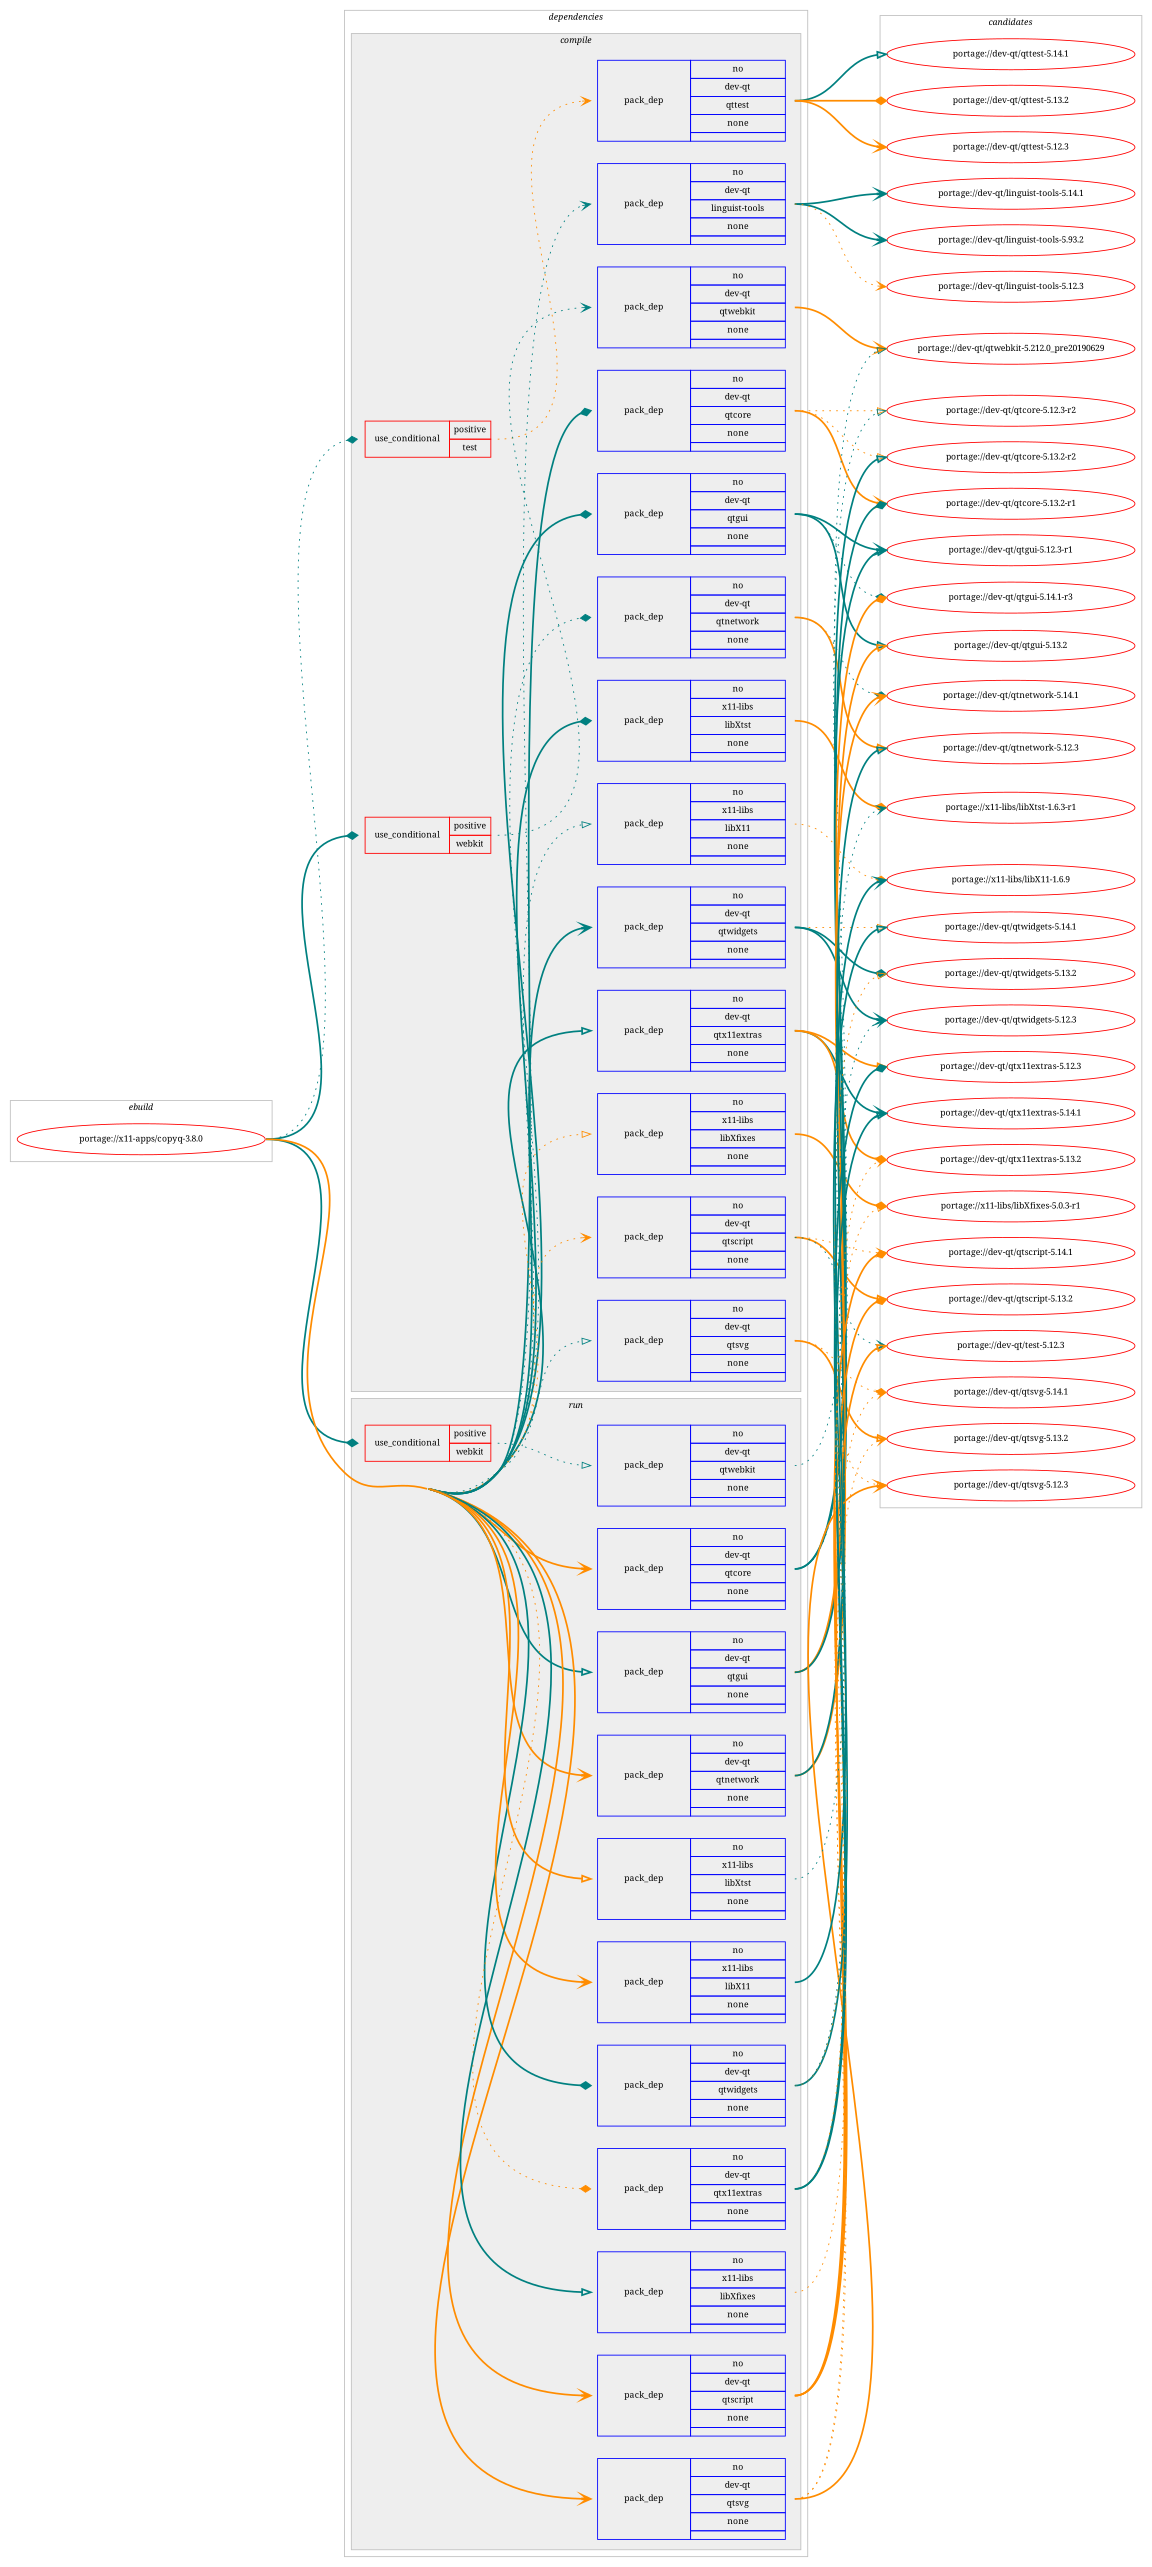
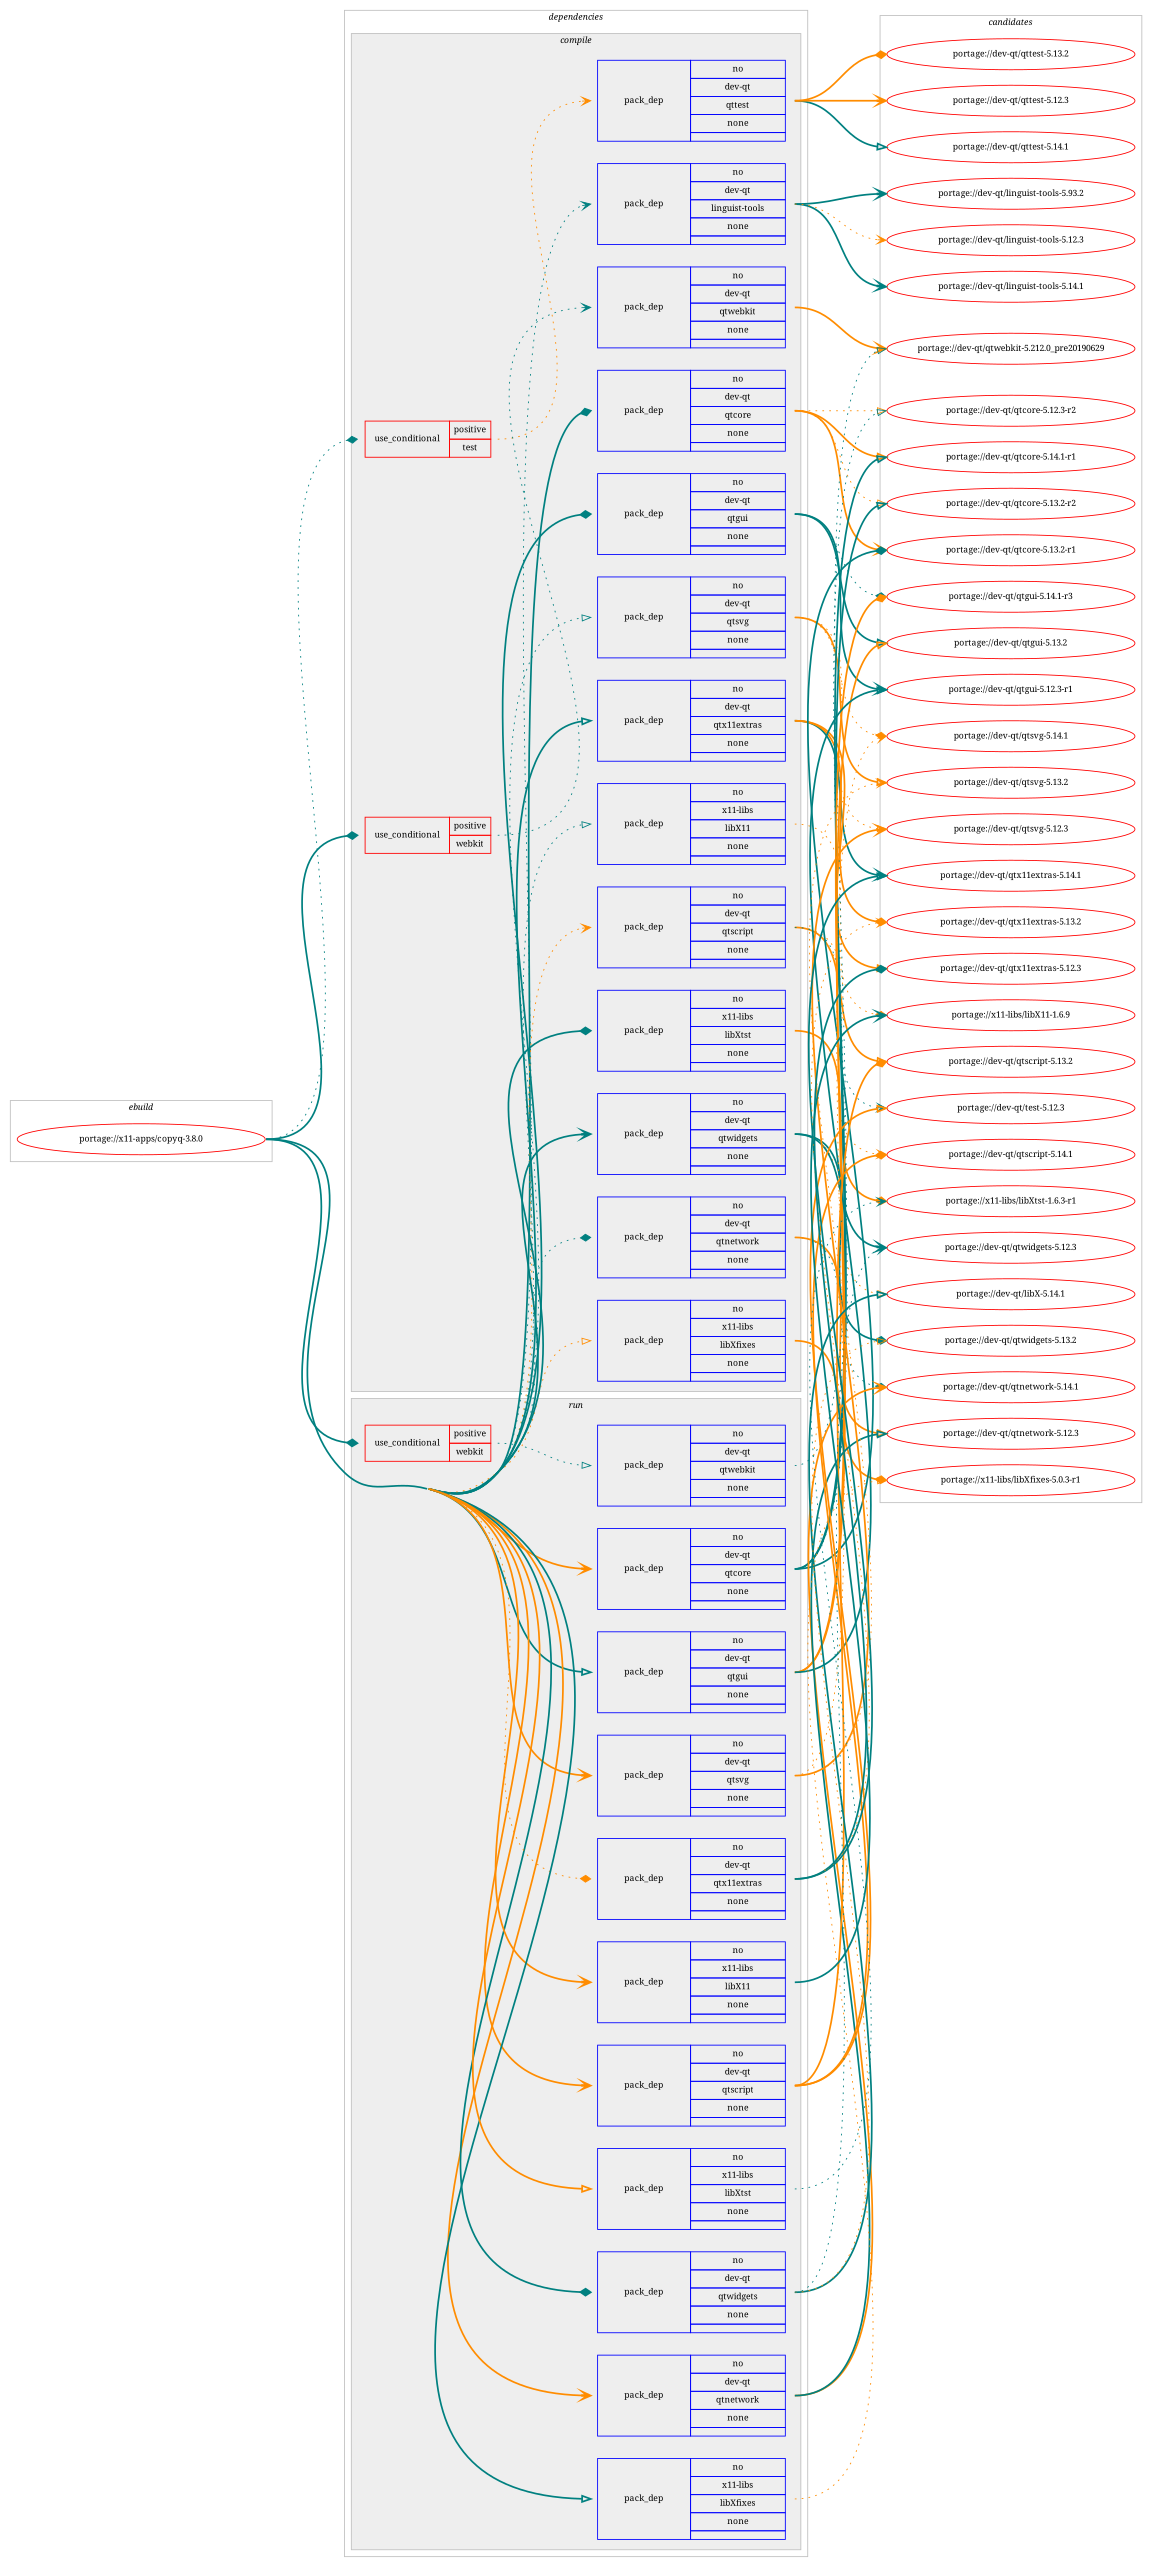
node "portage://dev-qt/qtcore-5.14.1-r1": added
node "portage://dev-qt/qtwidgets-5.14.1": label "portage://dev-qt/qtwidgets-5.14.1" -> "portage://dev-qt/libX-5.14.1"
